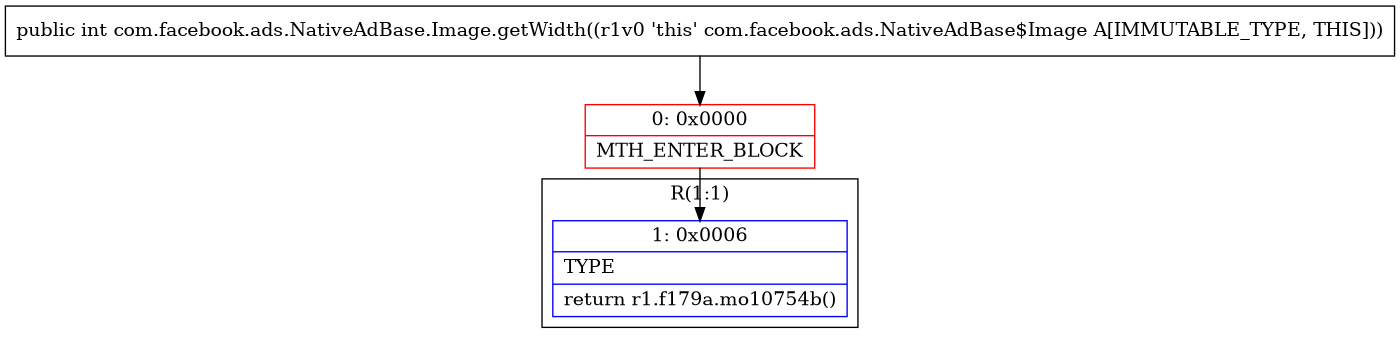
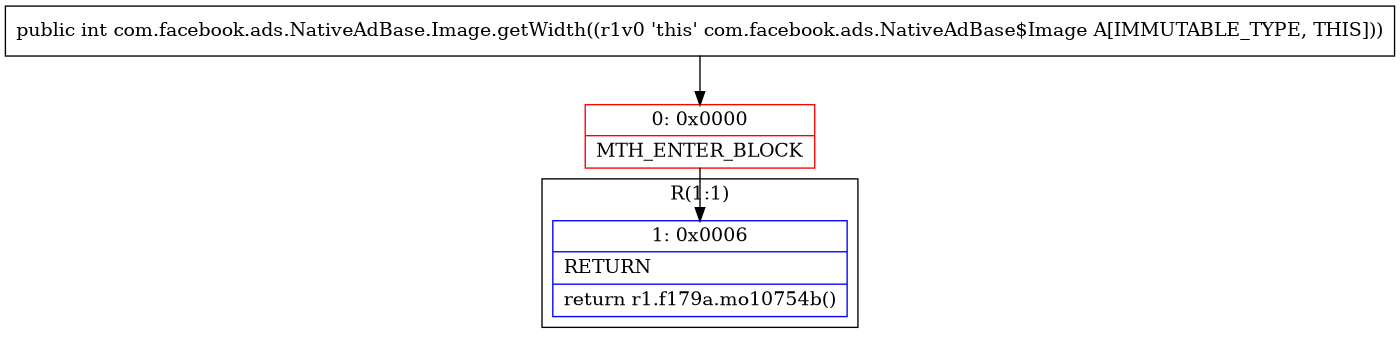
node "1: 0x0006": text "TYPE" -> "RETURN"
